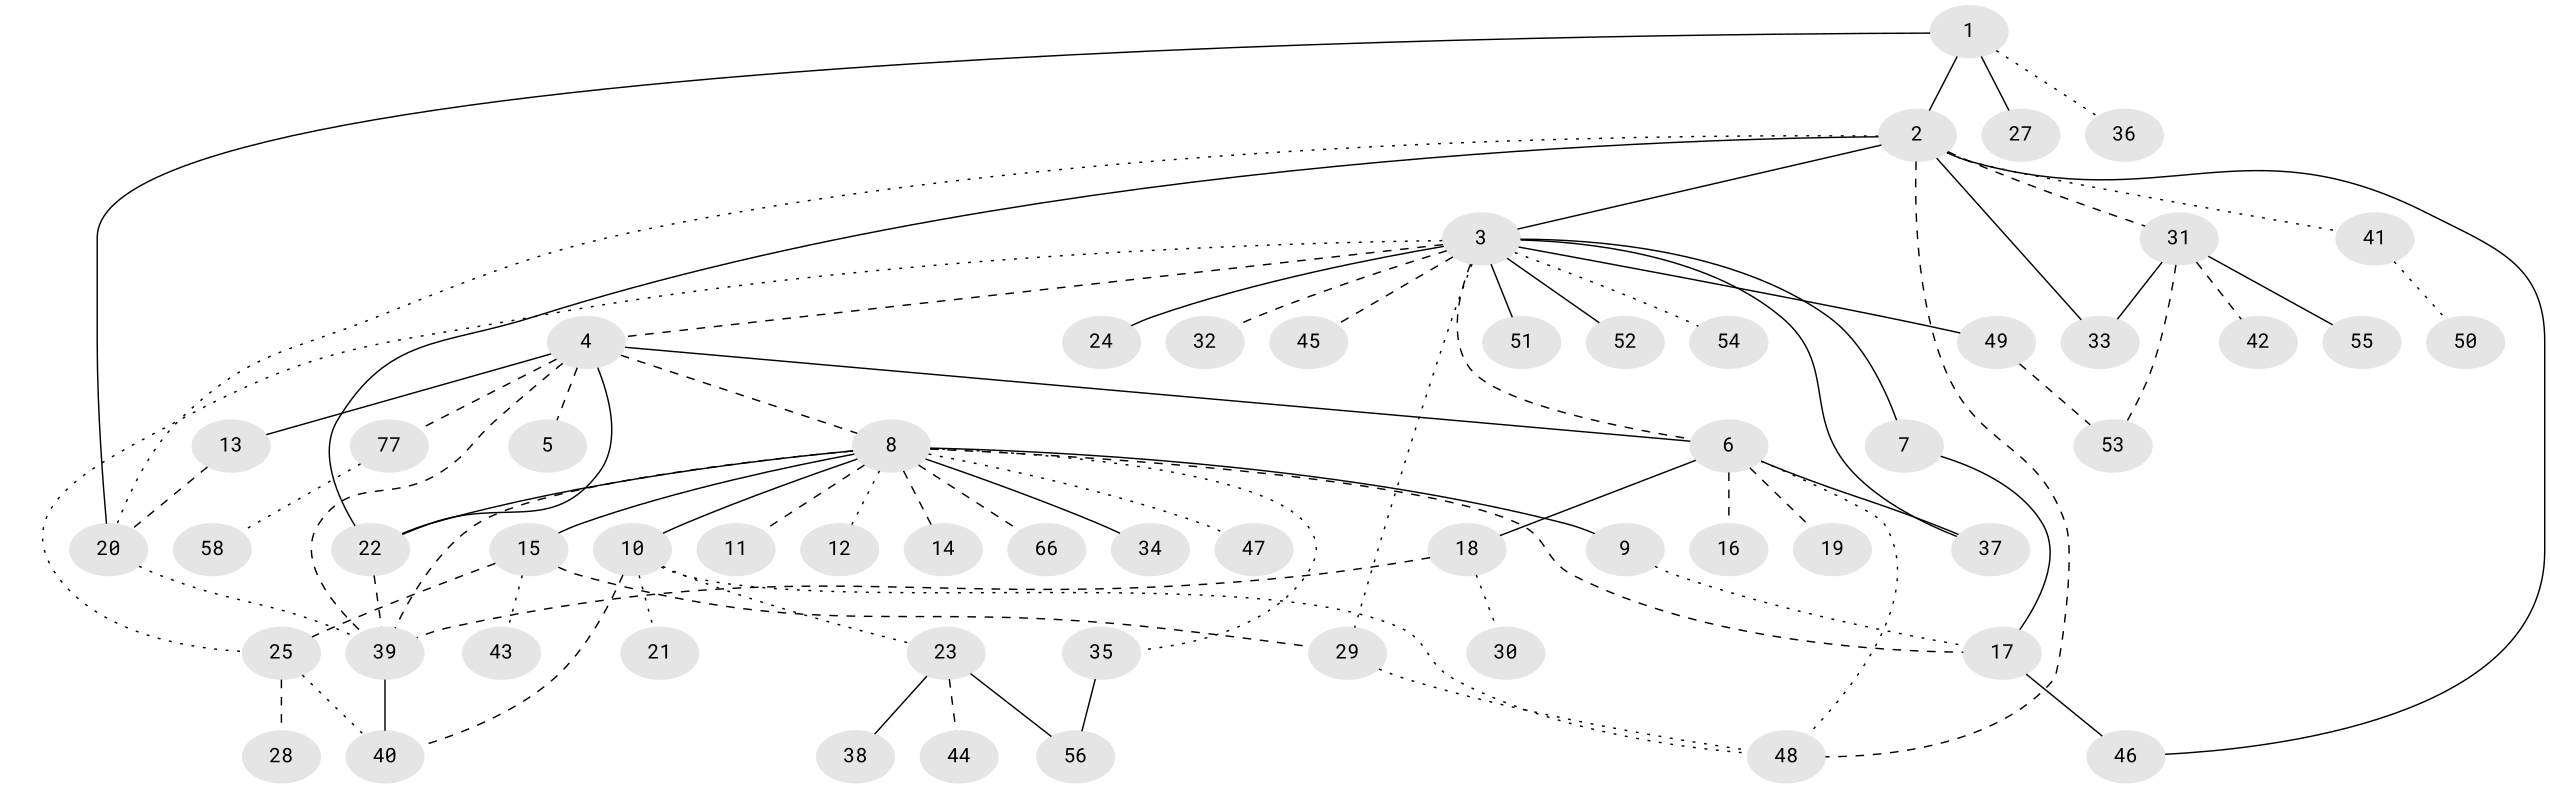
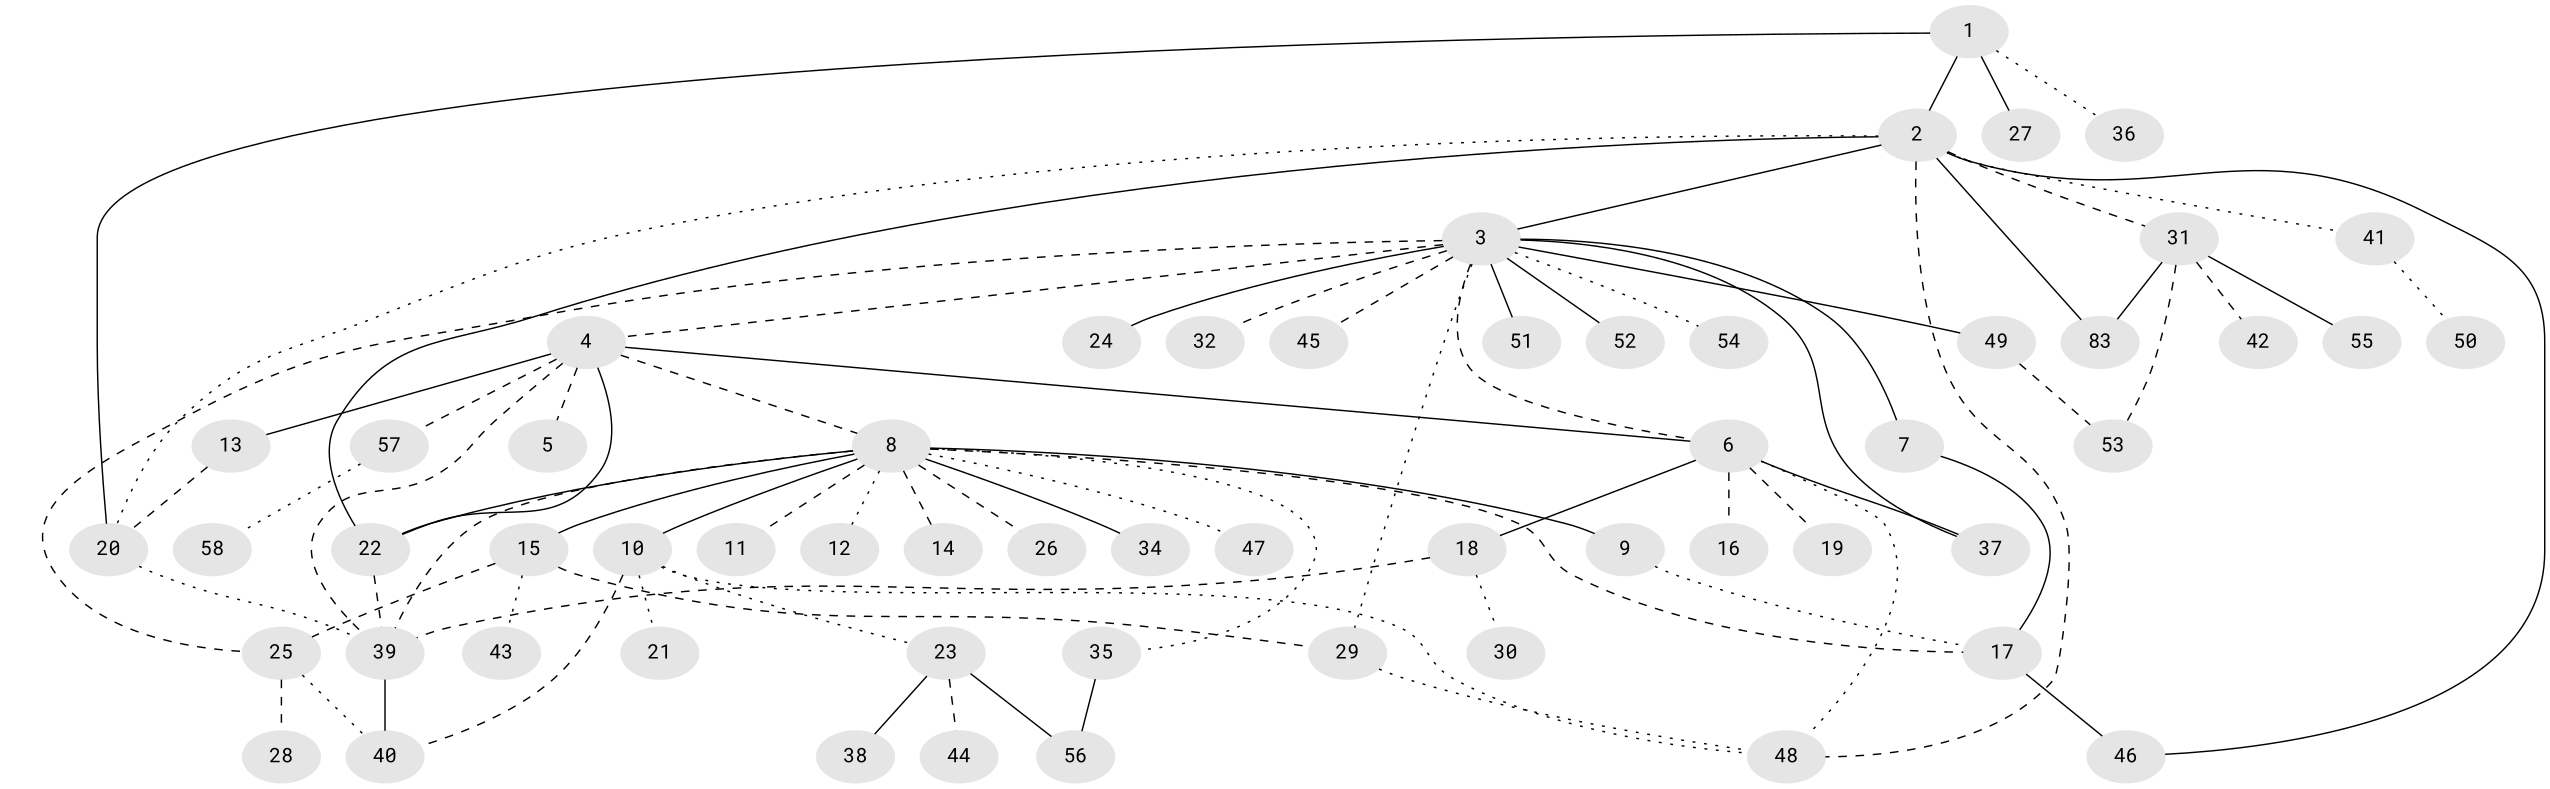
edge "3" -- "25": style dotted -> dashed
node "33": label "33" -> "83"
node "77": label "77" -> "57"
node "66": label "66" -> "26"
